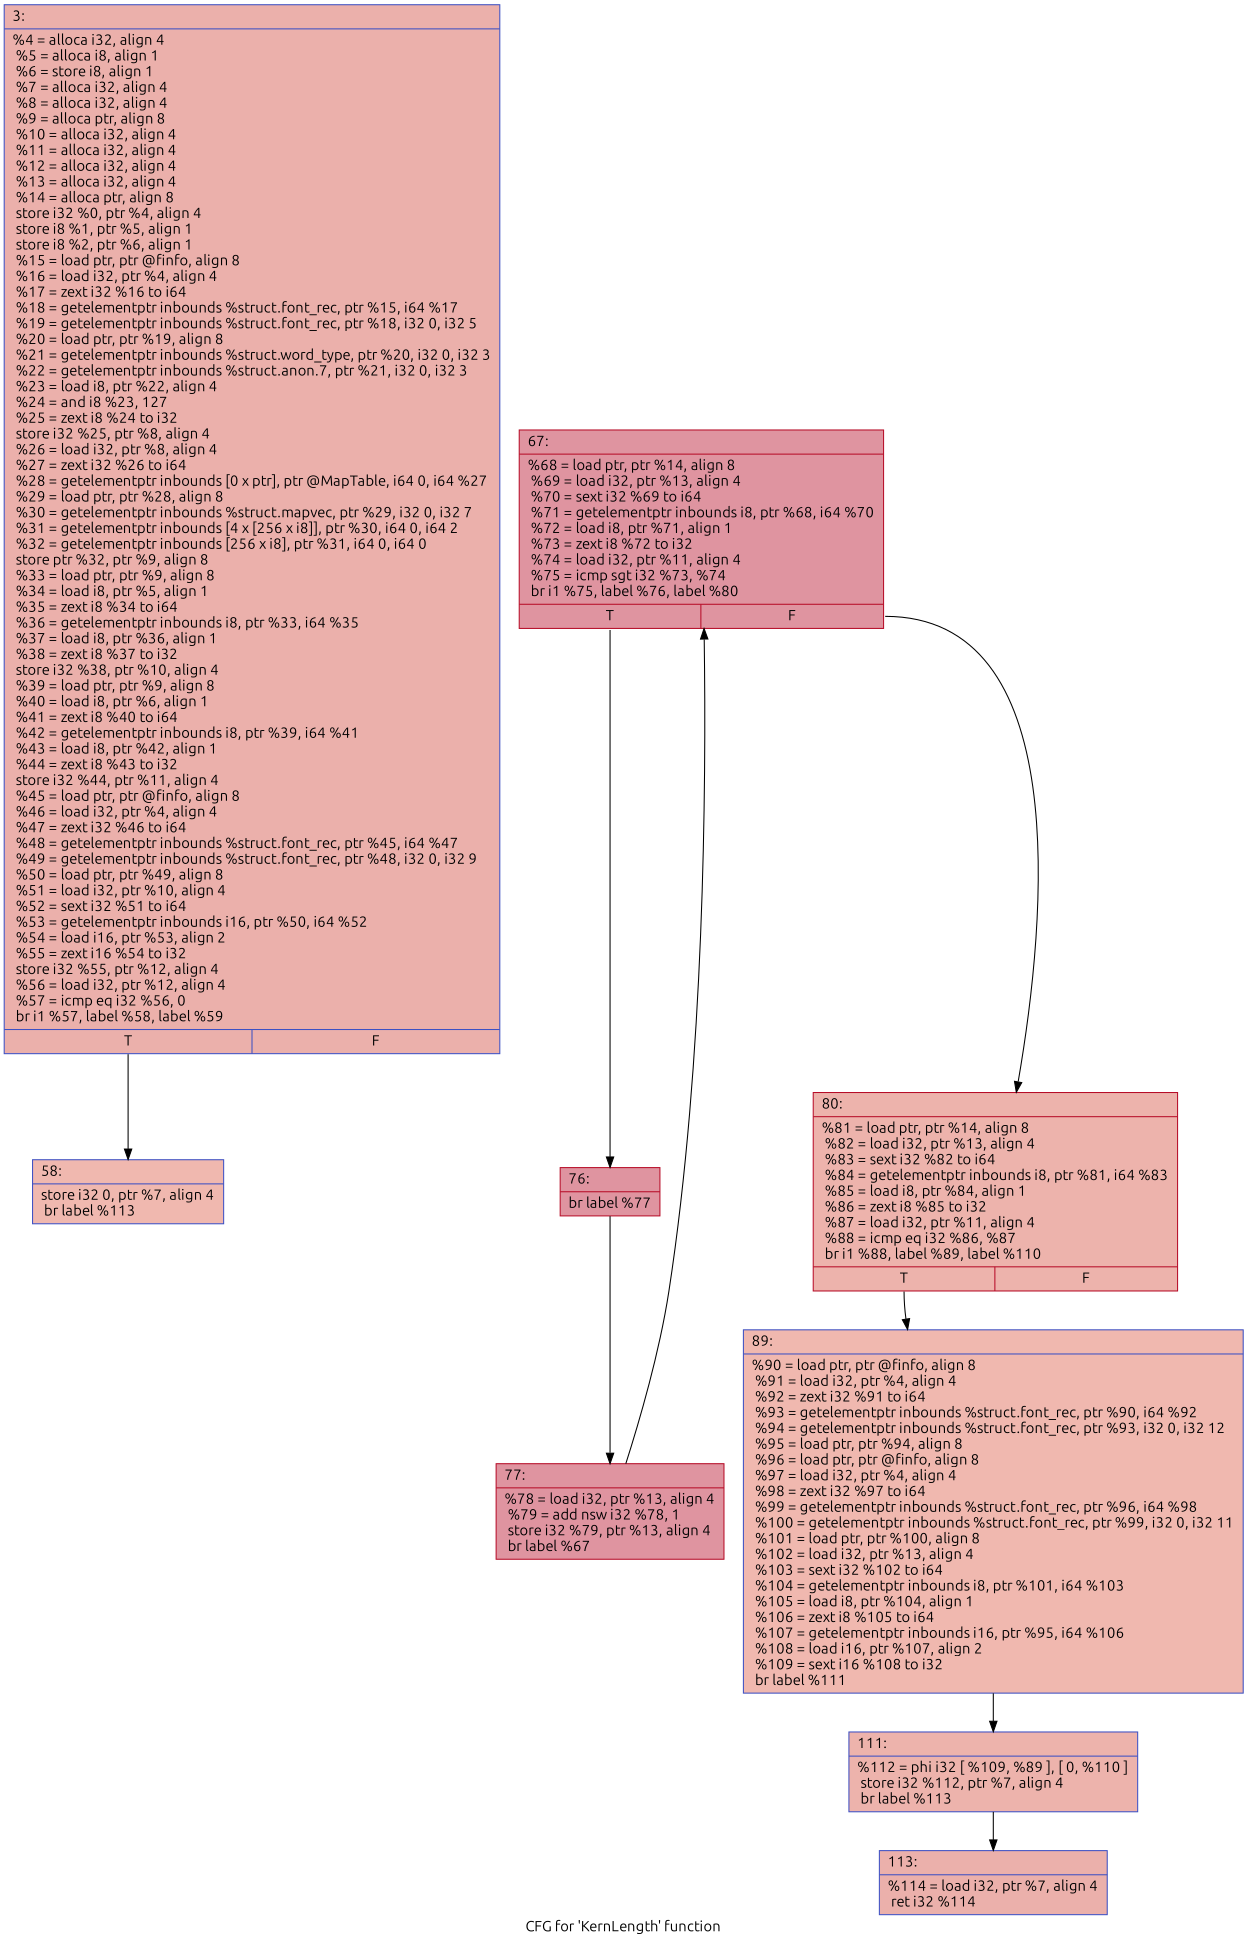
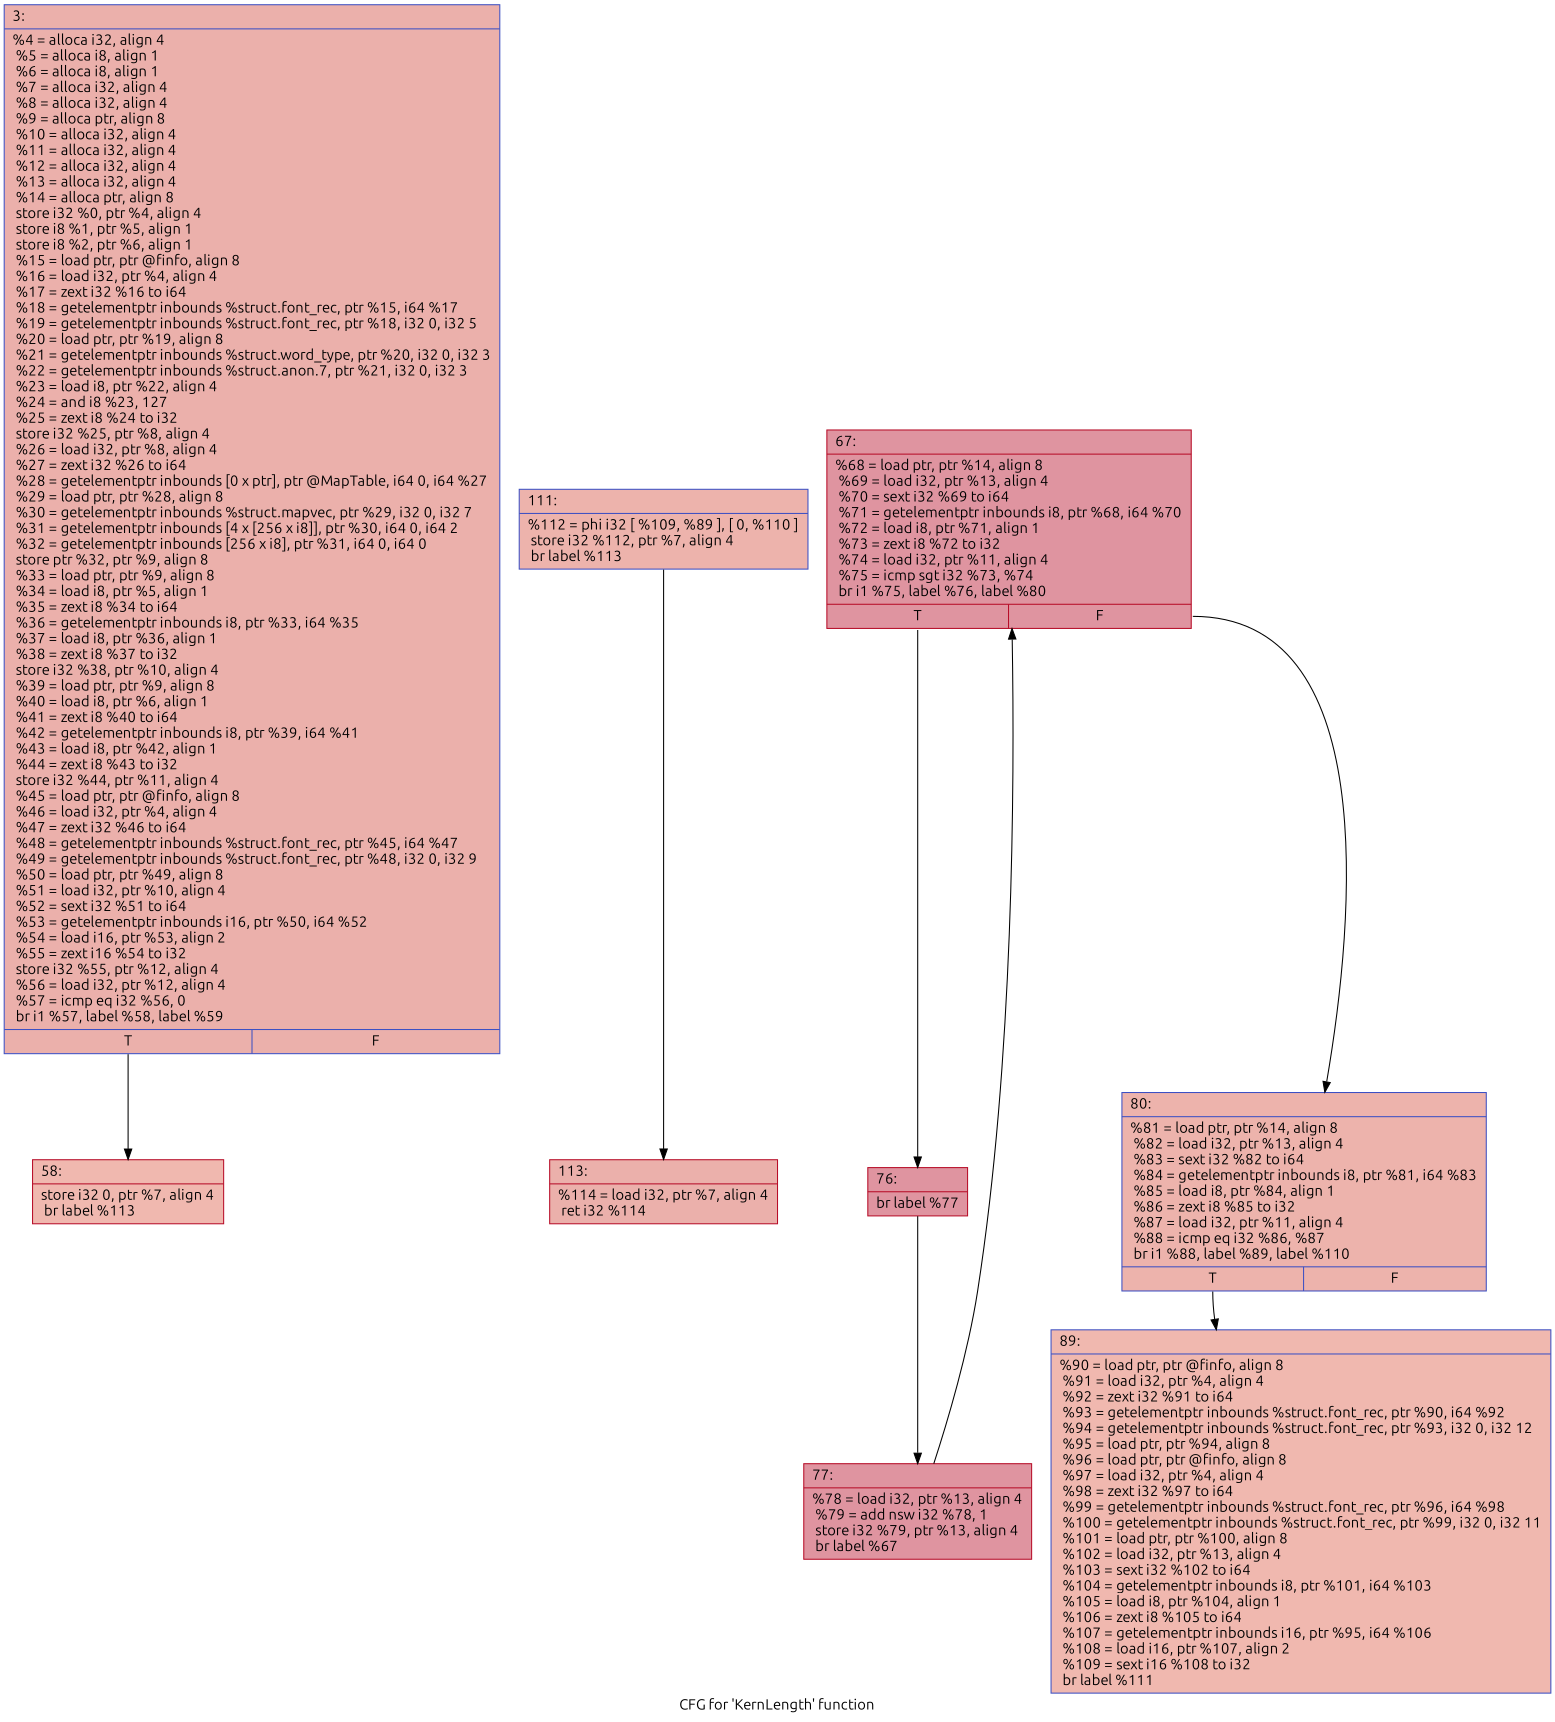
node "3:": text "%6 = store i8, align 1" -> "%6 = alloca i8, align 1"
node "58:": color #3d50c3ff -> #b70d28ff
node "80:": color #b70d28ff -> #3d50c3ff
edge "89:" -> "111:": removed
node "113:": color #3d50c3ff -> #b70d28ff
